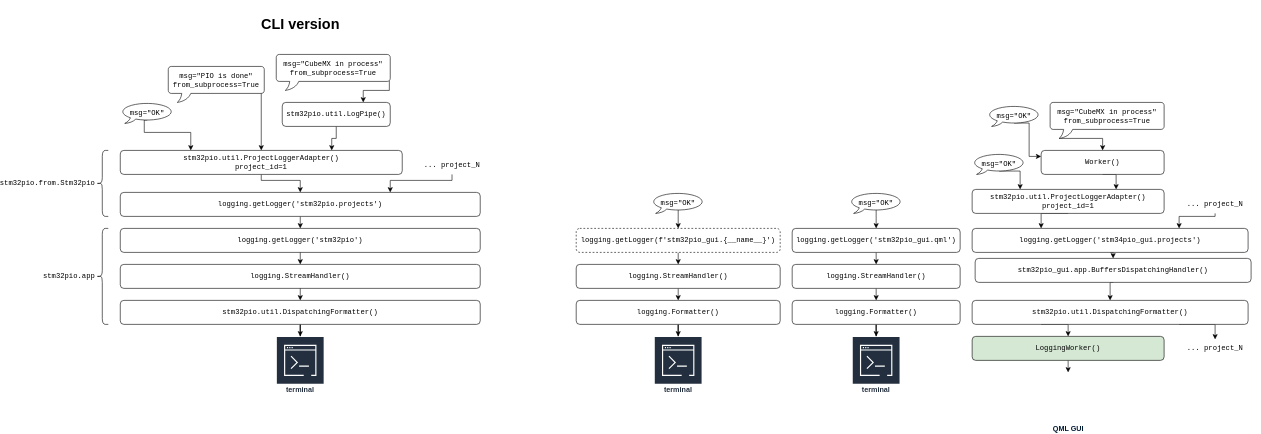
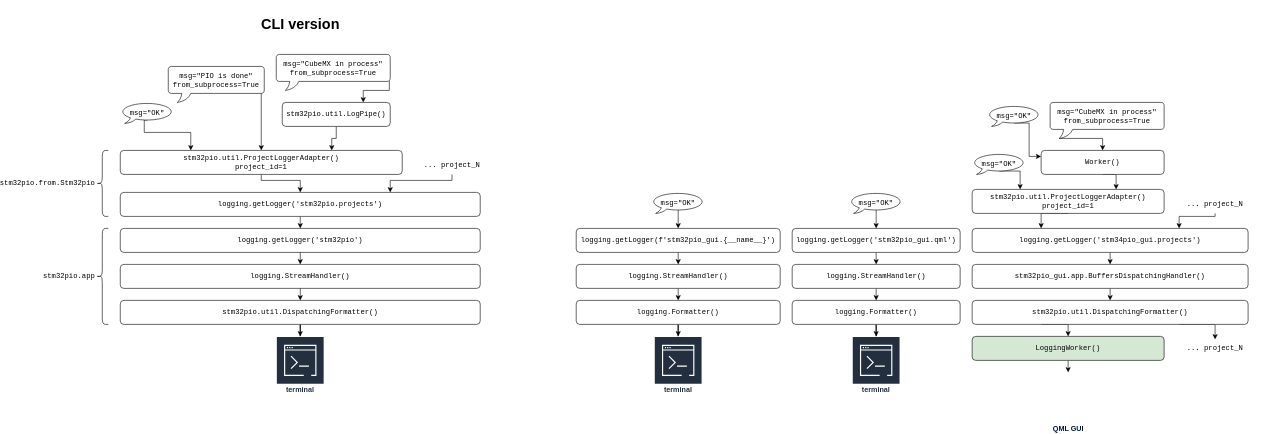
node "logging.getLogger(f'stm32pio_gui.{__name__}')": style dashed -> solid
node "stm32pio_gui.app.BuffersDispatchingHandler()": moved (1113, 270) -> (1110, 276)
